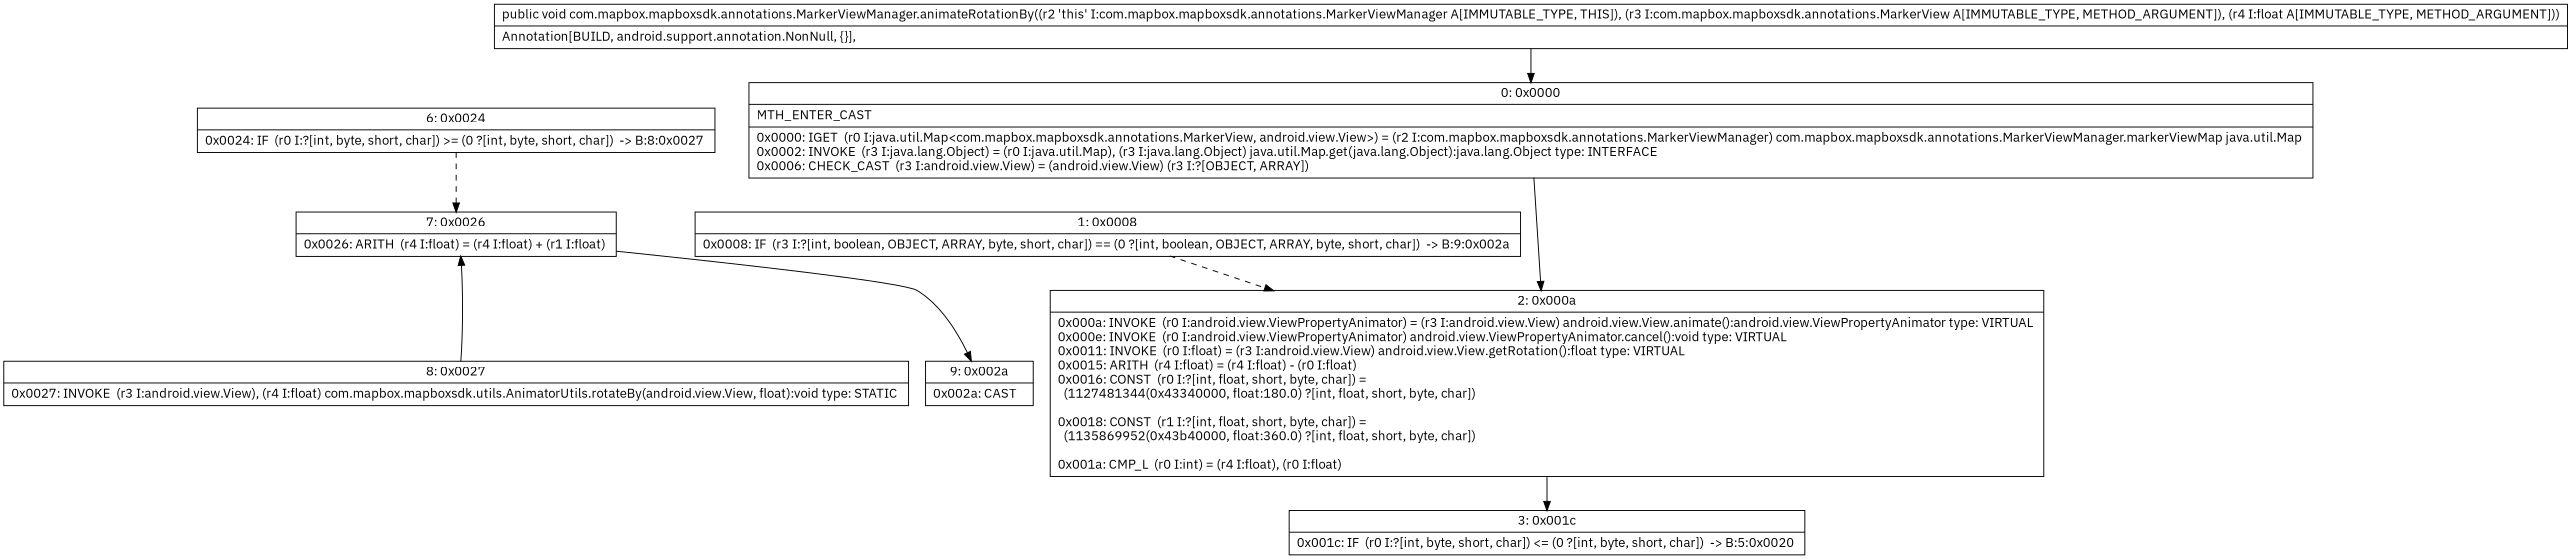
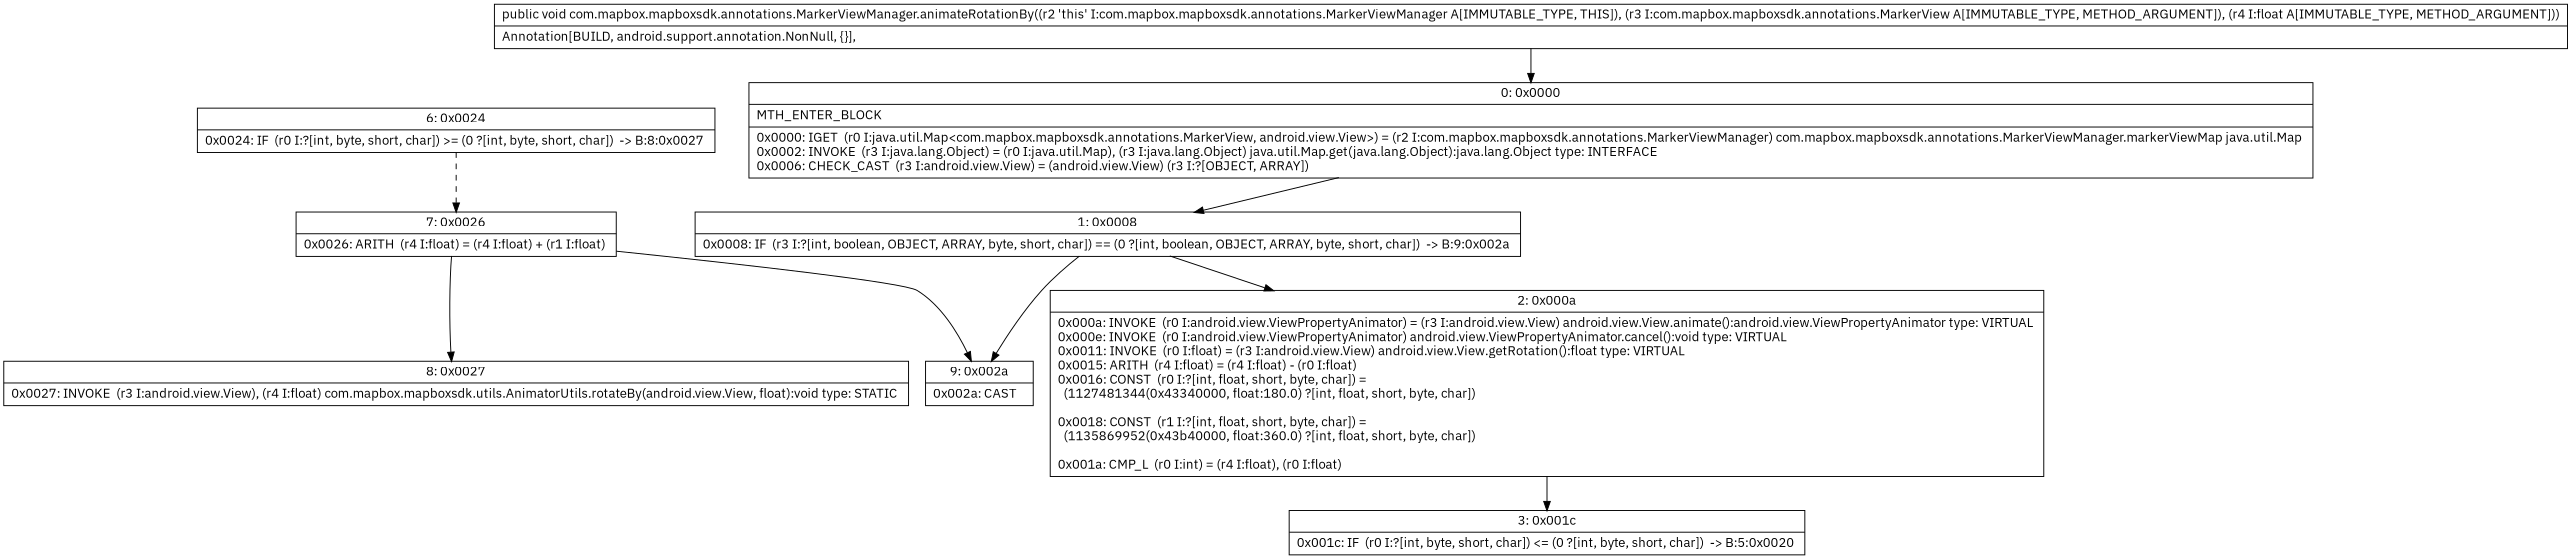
node "0: 0x0000": text "MTH_ENTER_CAST" -> "MTH_ENTER_BLOCK"
edge "0: 0x0000" -> "2: 0x000a": now "0: 0x0000" -> "1: 0x0008"
edge "1: 0x0008" -> "2: 0x000a": style dashed -> solid
edge "1: 0x0008" -> "9: 0x002a": added
edge "8: 0x0027" -> "7: 0x0026": reversed
